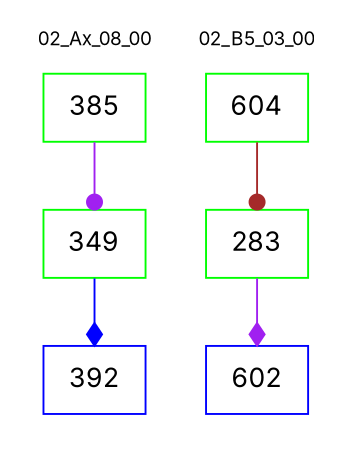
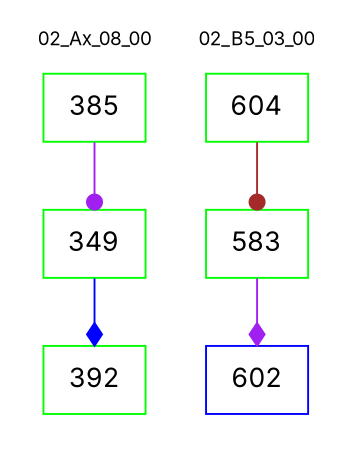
node "283": label "283" -> "583"
node "392": color blue -> green
